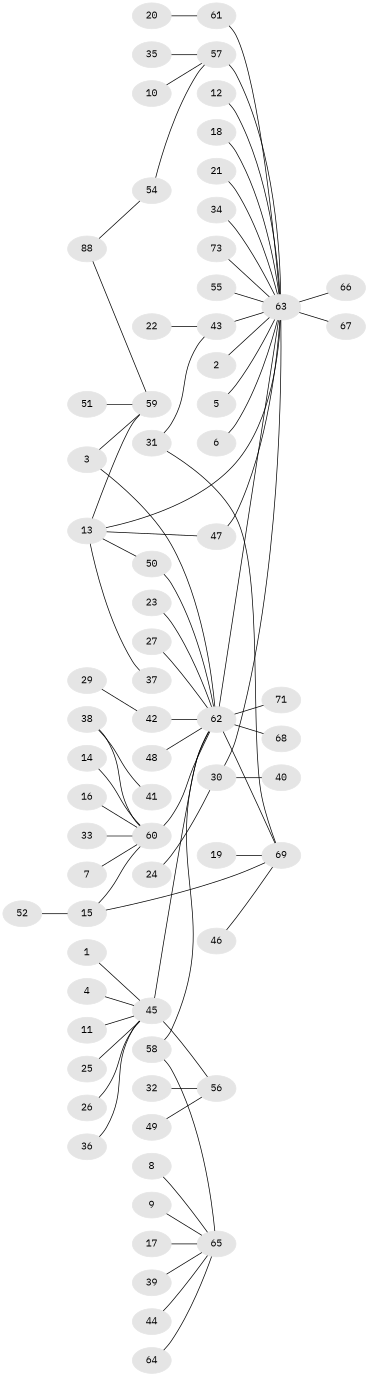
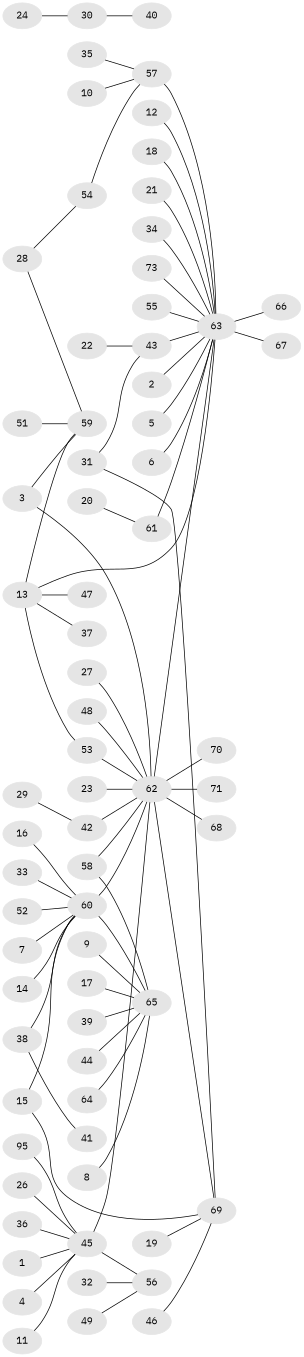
node "88": label "88" -> "28"
edge "63" -- "47": removed
edge "63" -- "30": removed
node "50": label "50" -> "53"
node "70": added
edge "52" -- "15": now "52" -- "60"
edge "60" -- "65": added
node "25": label "25" -> "95"
